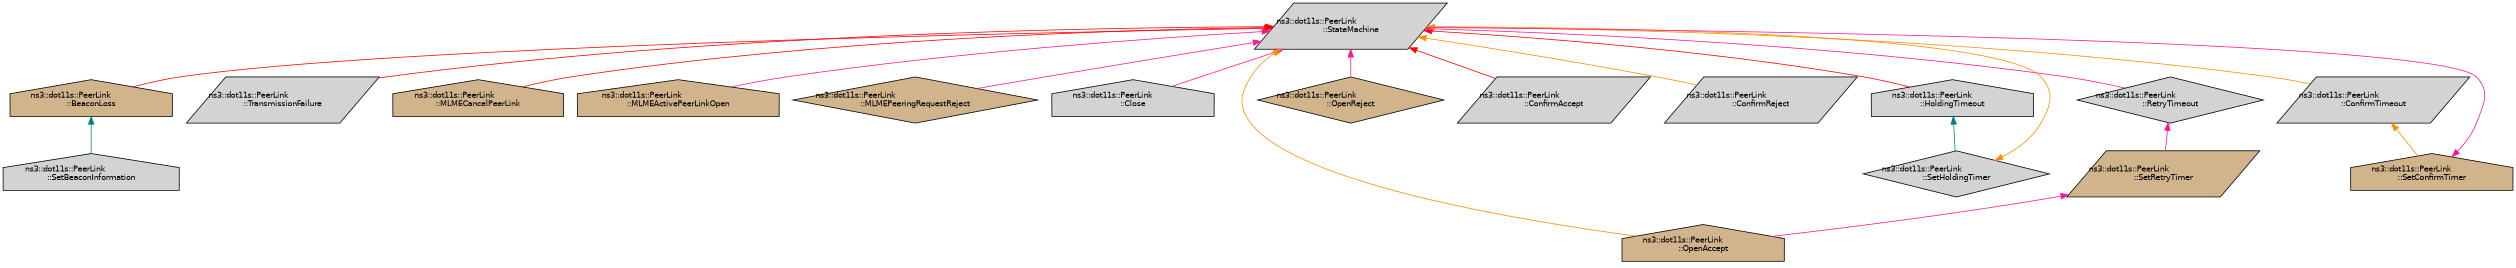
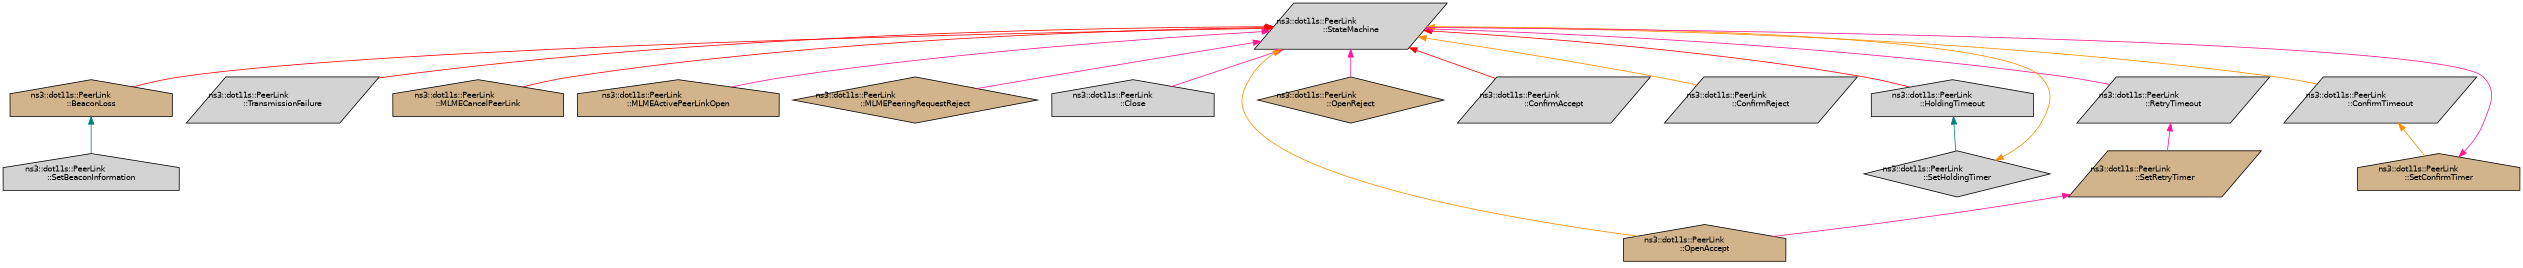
node "ns3::dot11s::PeerLink ::RetryTimeout": shape diamond -> parallelogram
